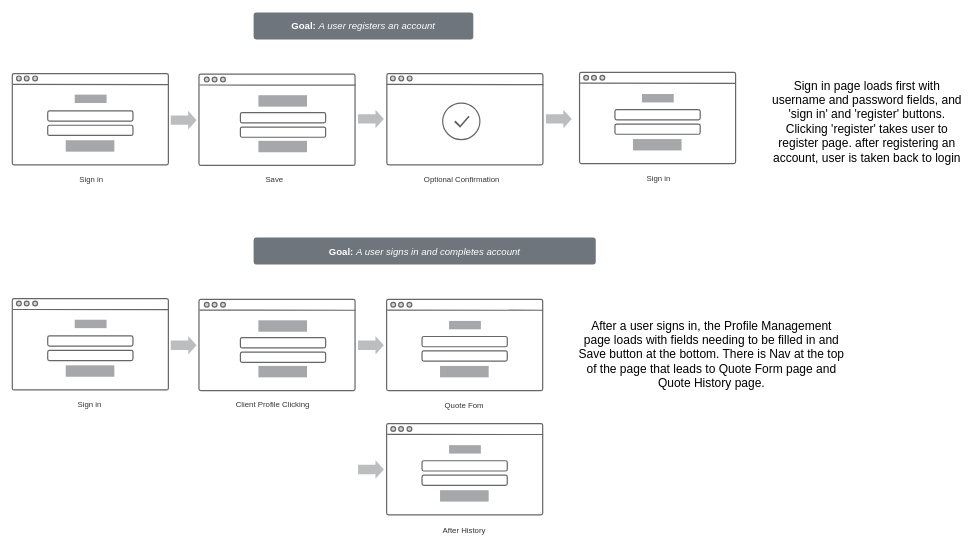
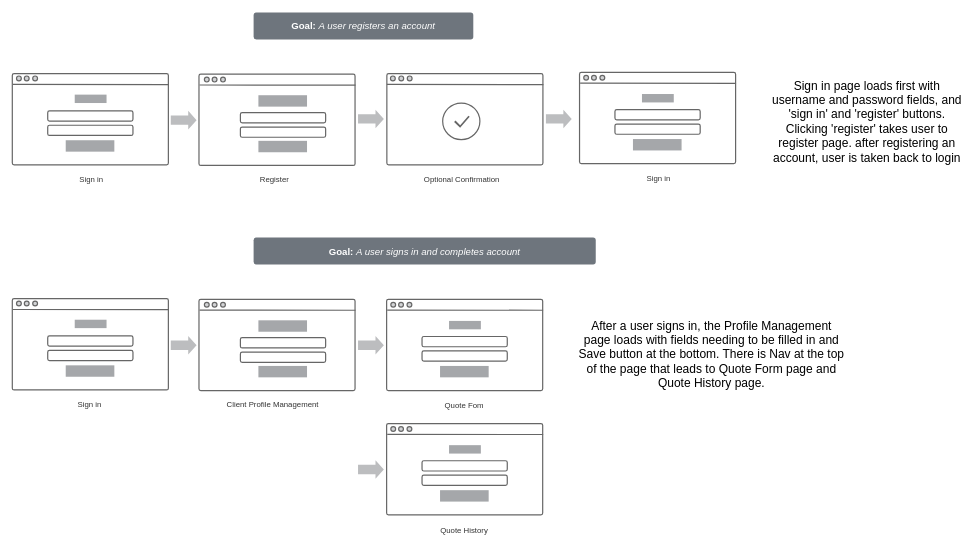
node "Save": label "Save" -> "Register"
node "Client Profile Clicking": label "Client Profile Clicking" -> "Client Profile Management"
node "After History": label "After History" -> "Quote History"
